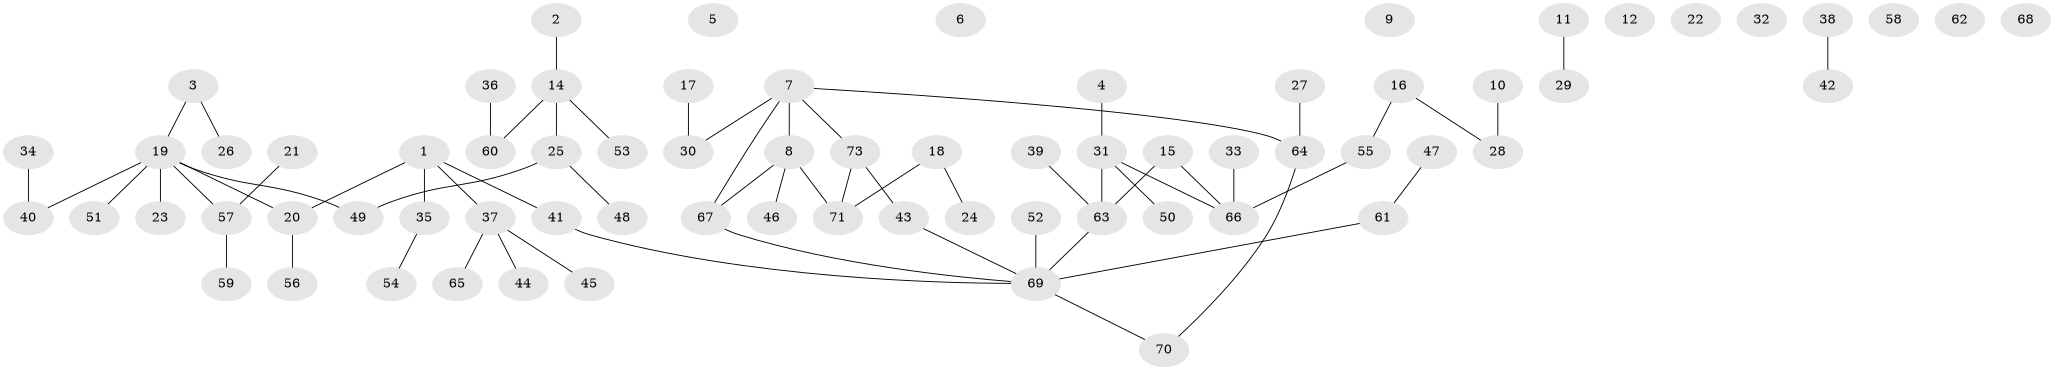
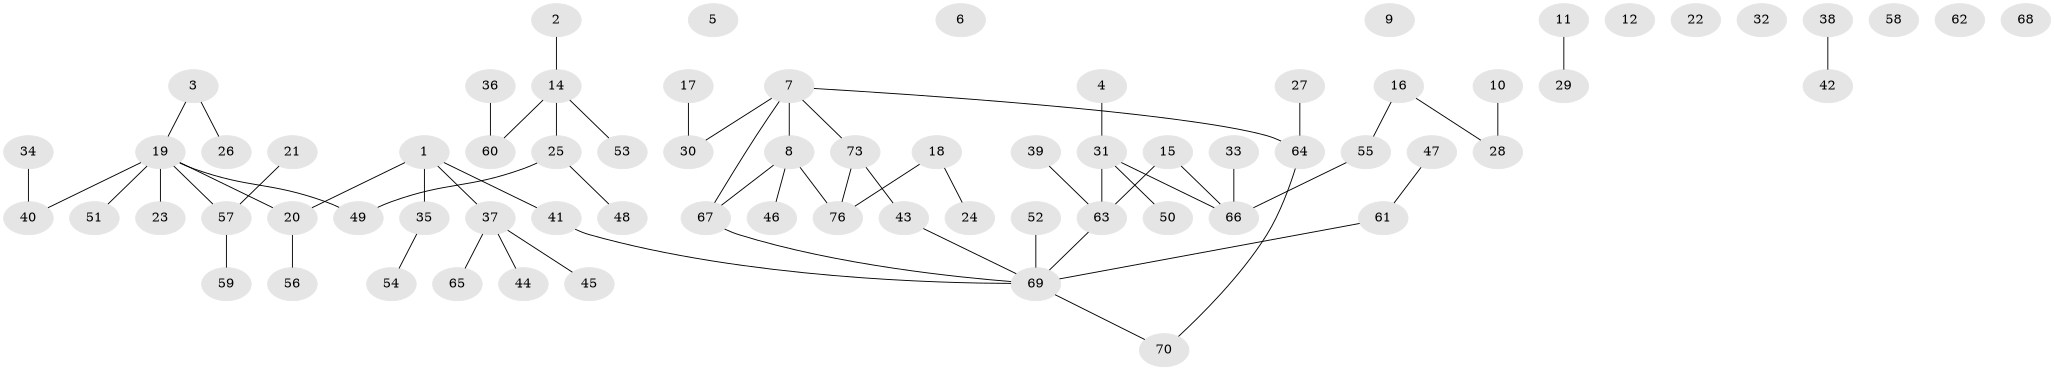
node "71": label "71" -> "76"
